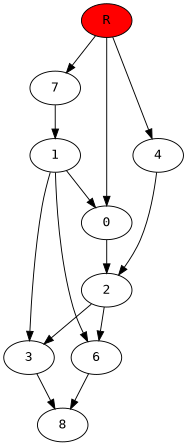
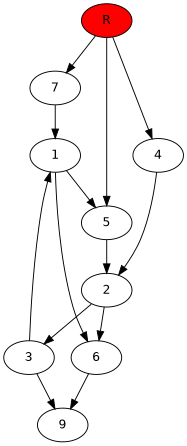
node "0": label "0" -> "5"
edge "1" -> "3": reversed
node "8": label "8" -> "9"
